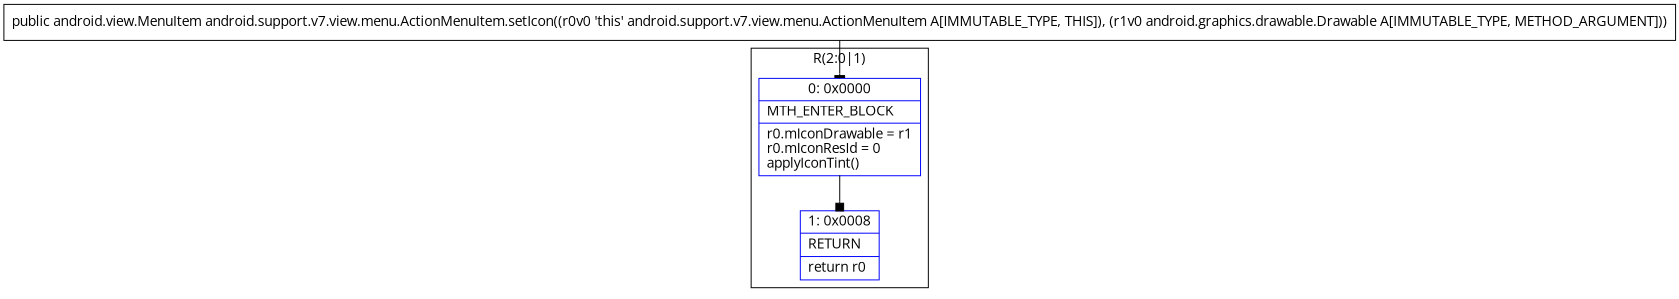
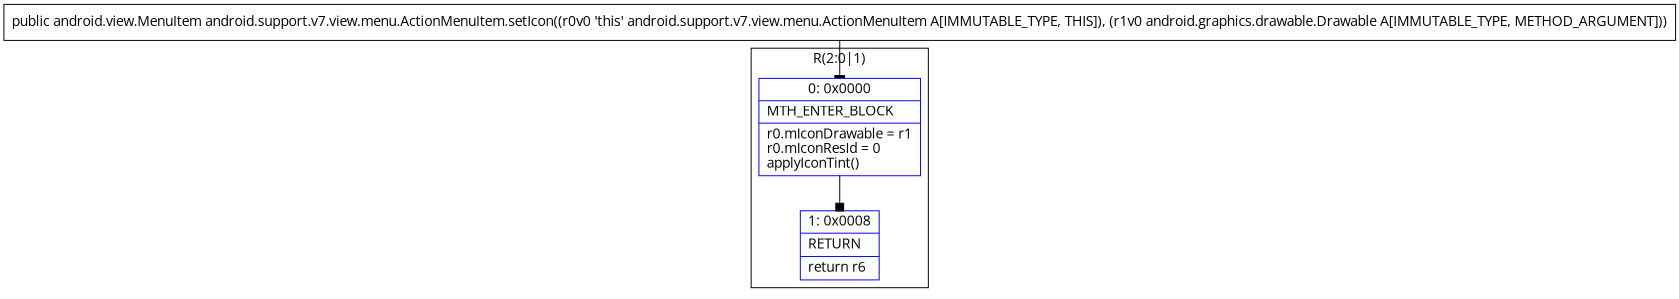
node "1: 0x0008": text "return r0" -> "return r6"
